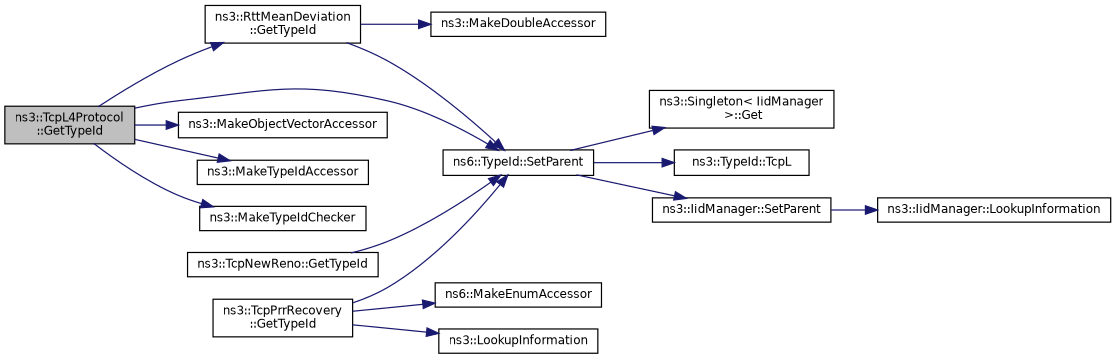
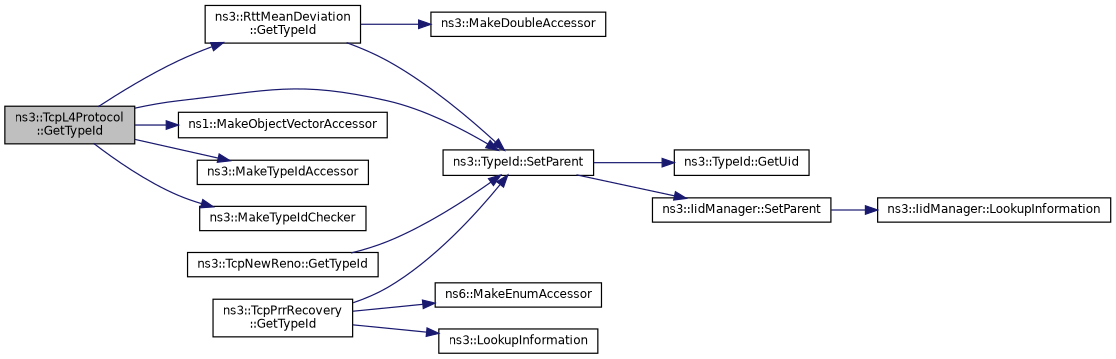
node "ns3::Singleton< IidManager >::Get": removed
node "ns3::MakeObjectVectorAccessor": label "ns3::MakeObjectVectorAccessor" -> "ns1::MakeObjectVectorAccessor"
node "ns6::TypeId::SetParent": label "ns6::TypeId::SetParent" -> "ns3::TypeId::SetParent"
node "ns3::TypeId::TcpL": label "ns3::TypeId::TcpL" -> "ns3::TypeId::GetUid"
